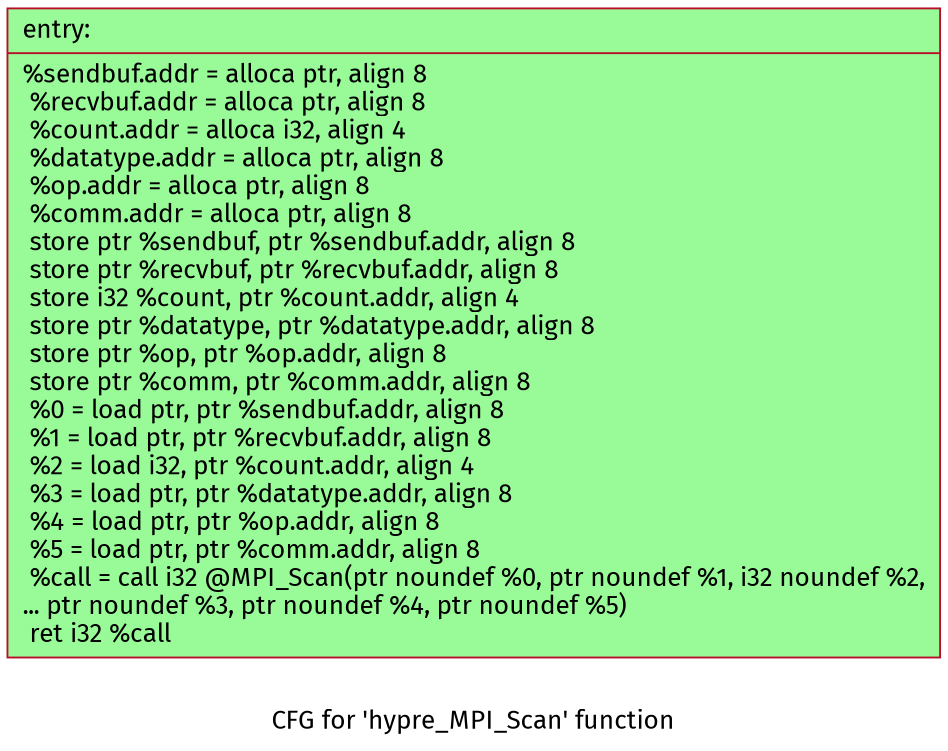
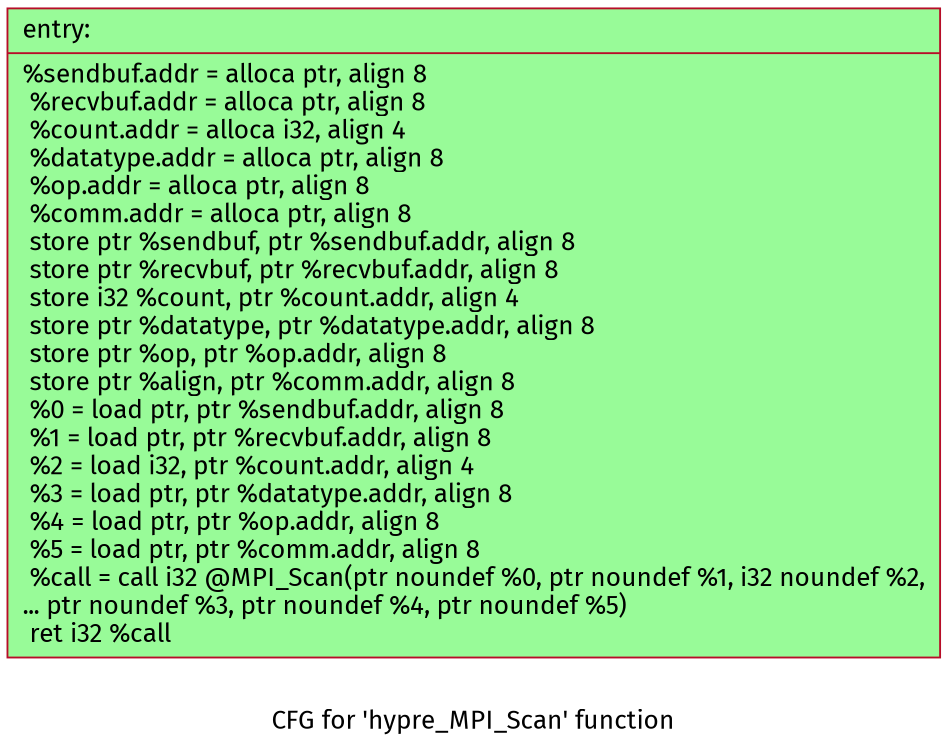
node "entry:": text "store ptr %comm, ptr %comm.addr, align 8" -> "store ptr %align, ptr %comm.addr, align 8"
